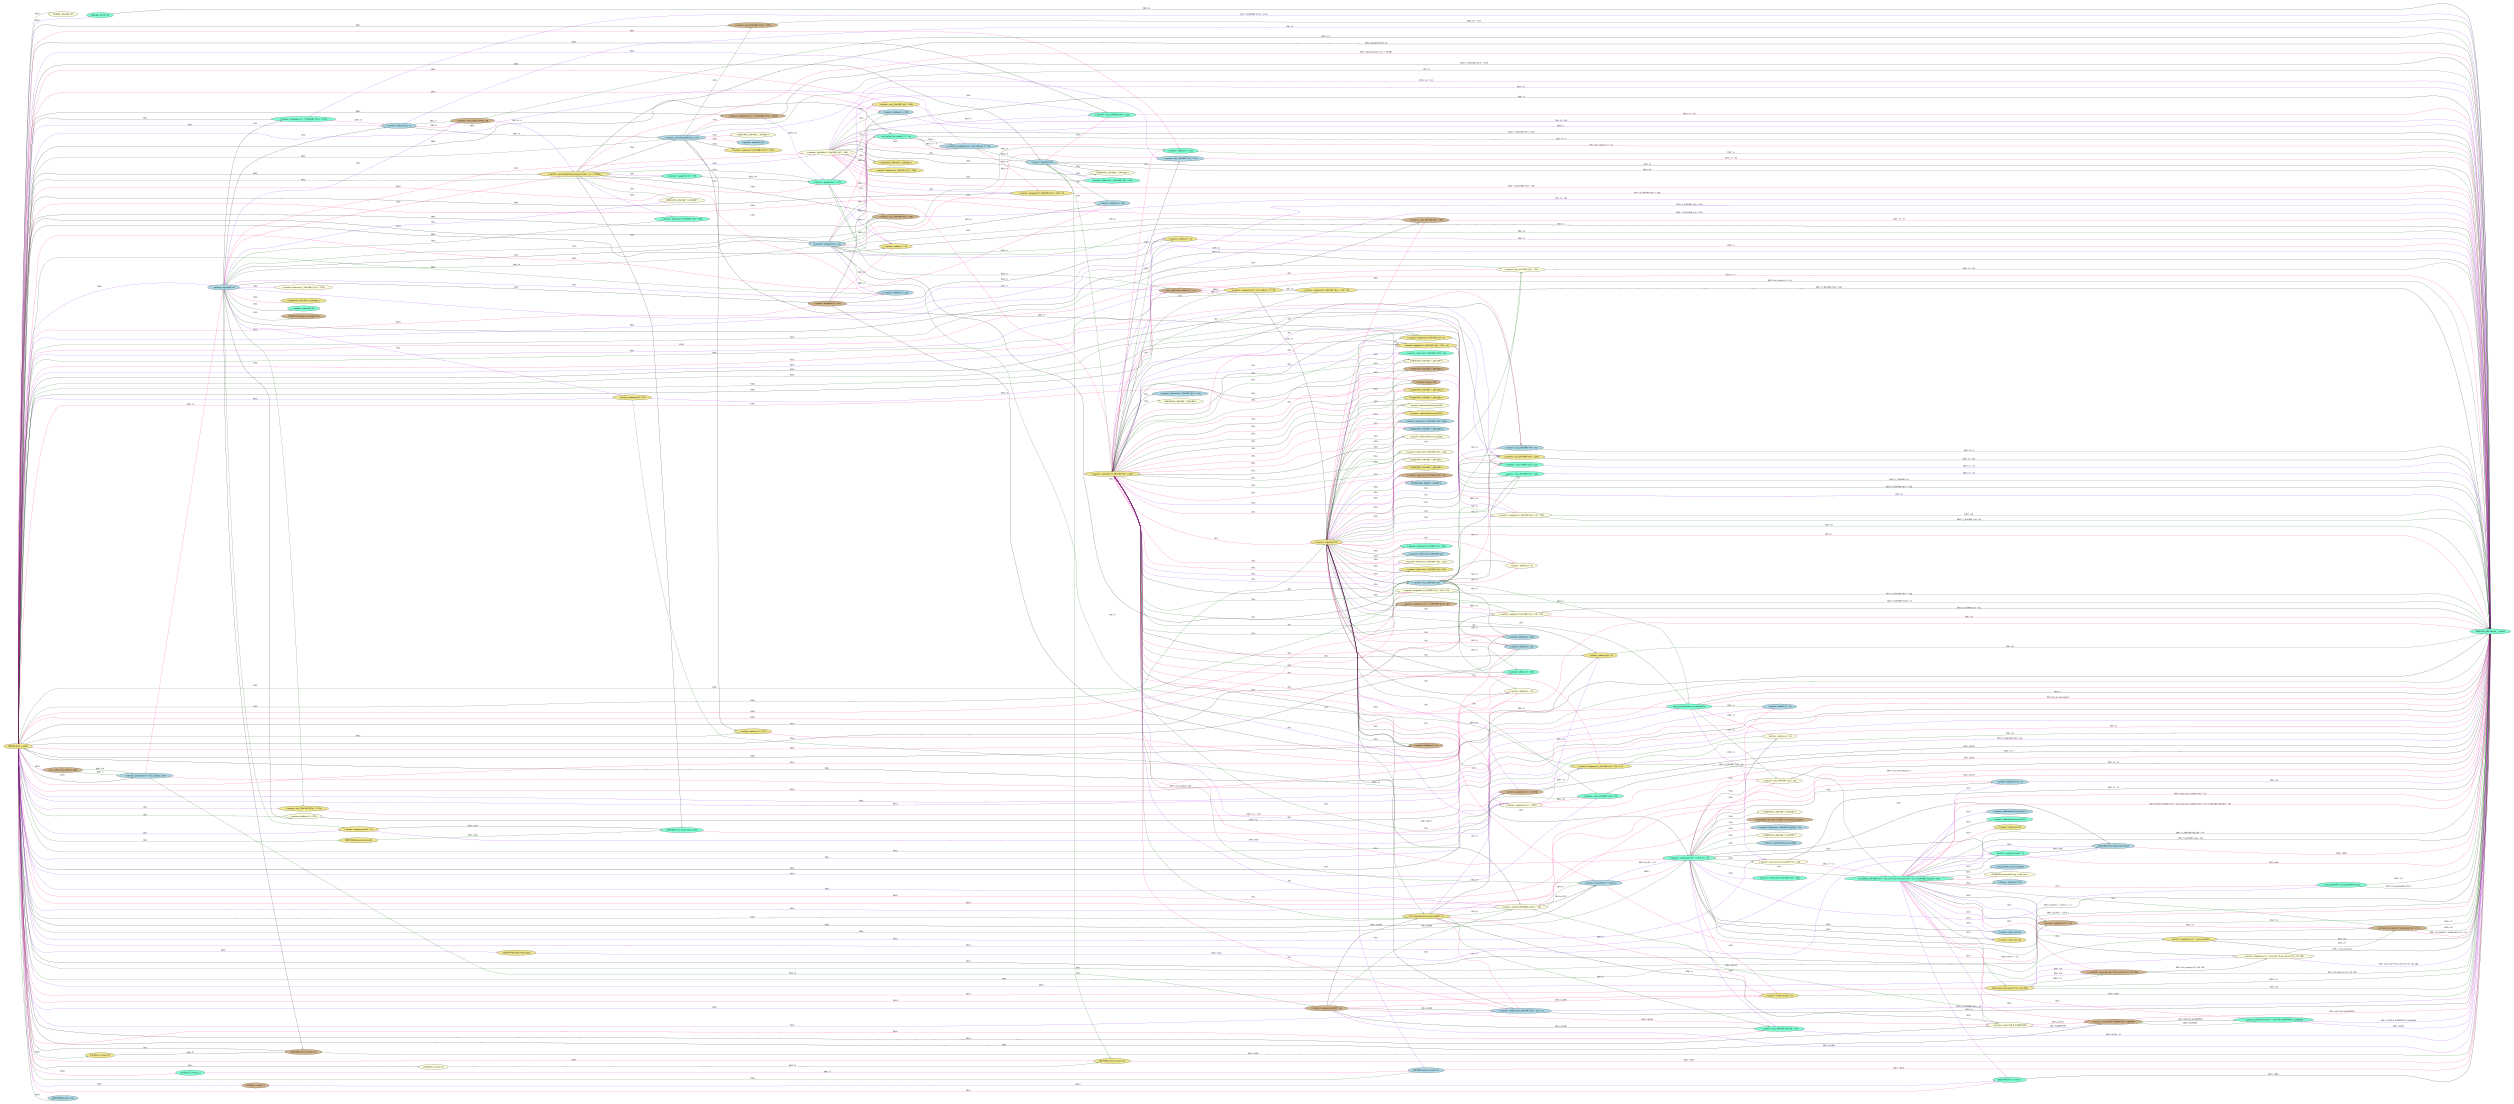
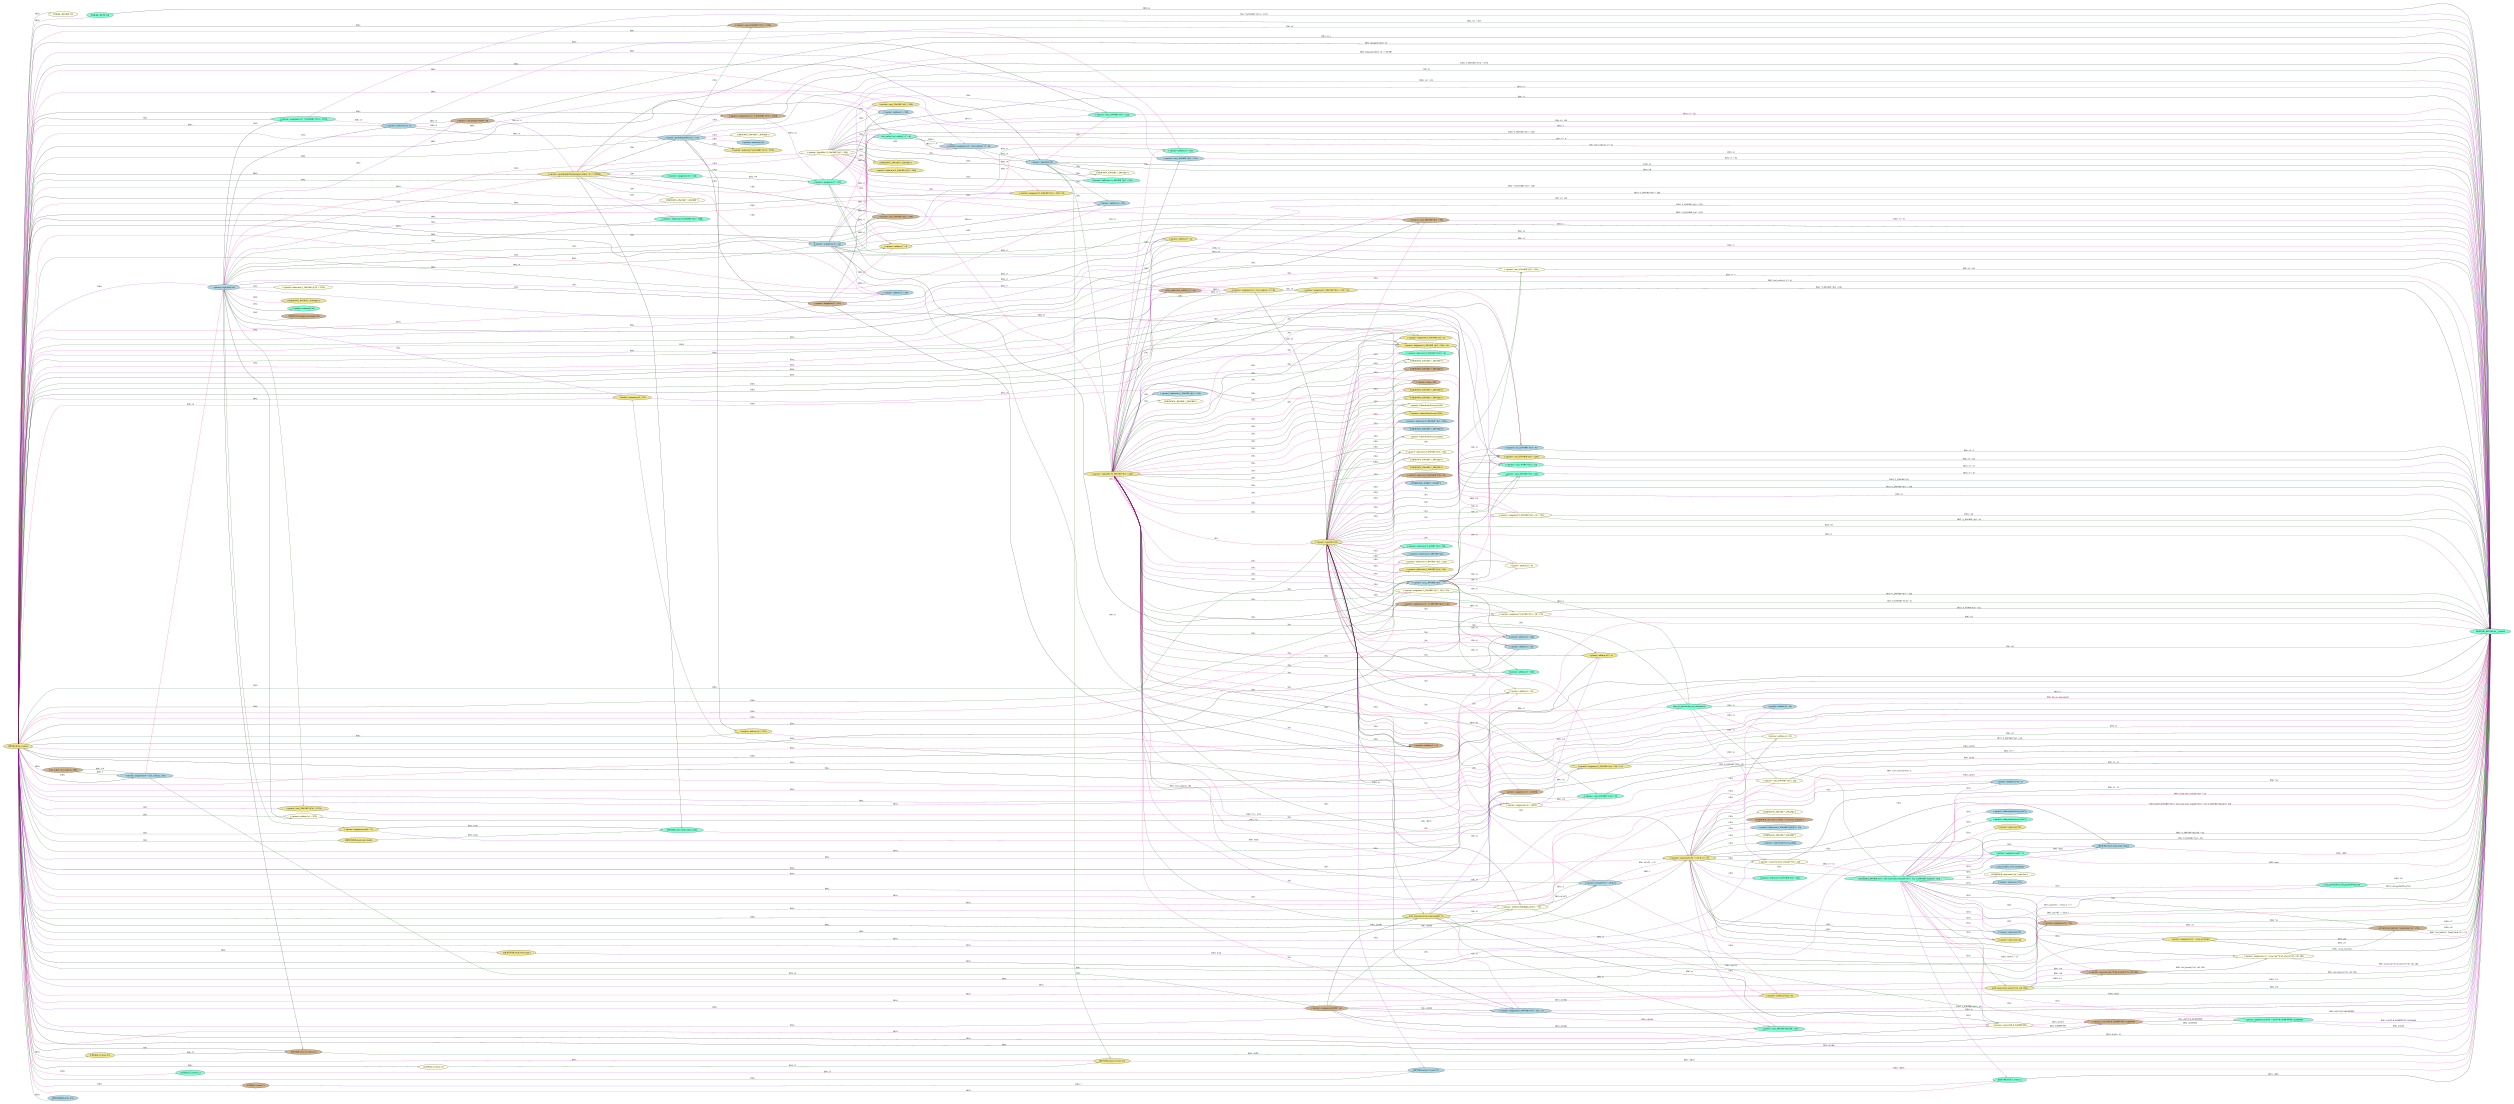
node "(<operator>.equals,((a1[147] >> 25) & 1) == 0)": fillcolor aquamarine -> khaki
